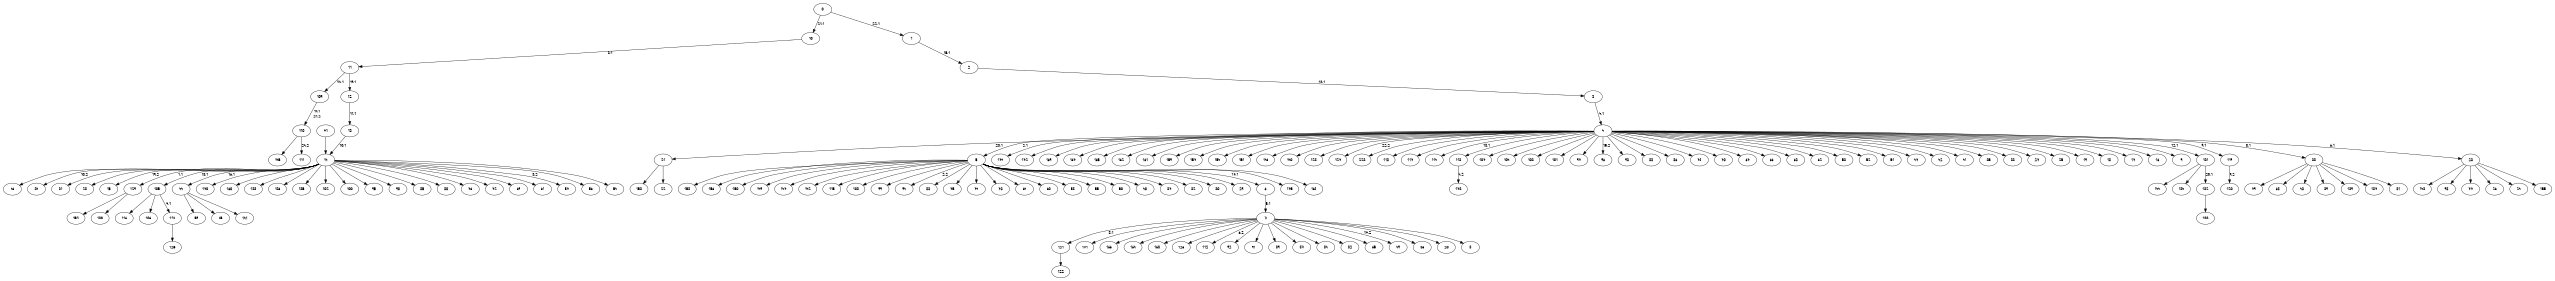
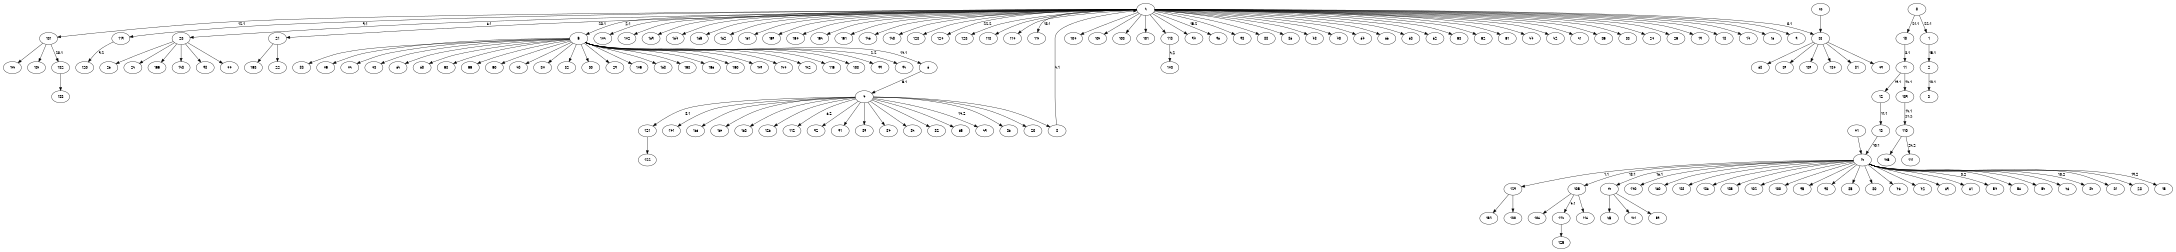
edge "3" -> "4": now "8" -> "4"
node "223": label "223" -> "123"
edge "38" -> "43": reversed
